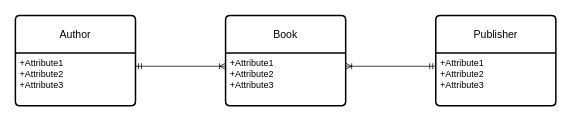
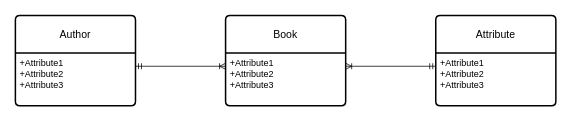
node "Publisher": label "Publisher" -> "Attribute"
